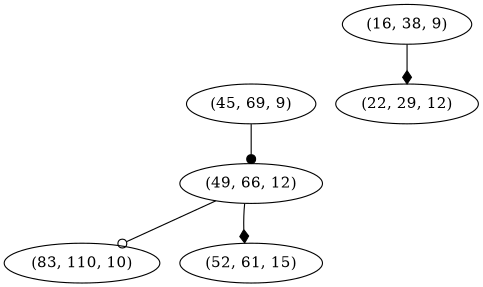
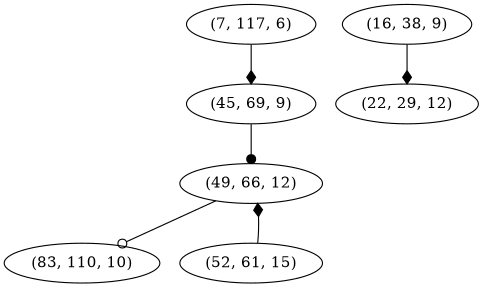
node "(7, 117, 6)": added
edge "(49, 66, 12)" -> "(52, 61, 15)": reversed
